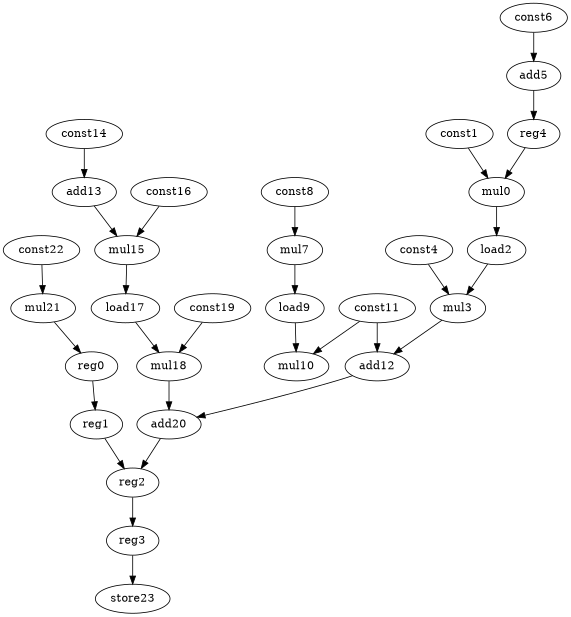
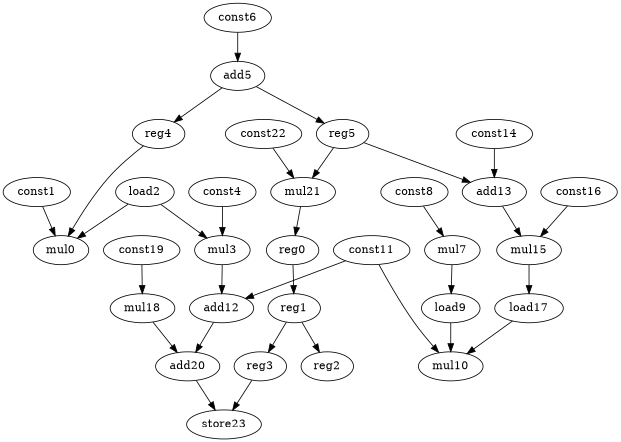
node "reg5": added
edge "mul0" -> "load2": reversed
edge "load17" -> "mul18": now "load17" -> "mul10"
edge "add20" -> "reg2": now "add20" -> "store23"
edge "reg2" -> "reg3": now "reg1" -> "reg3"
